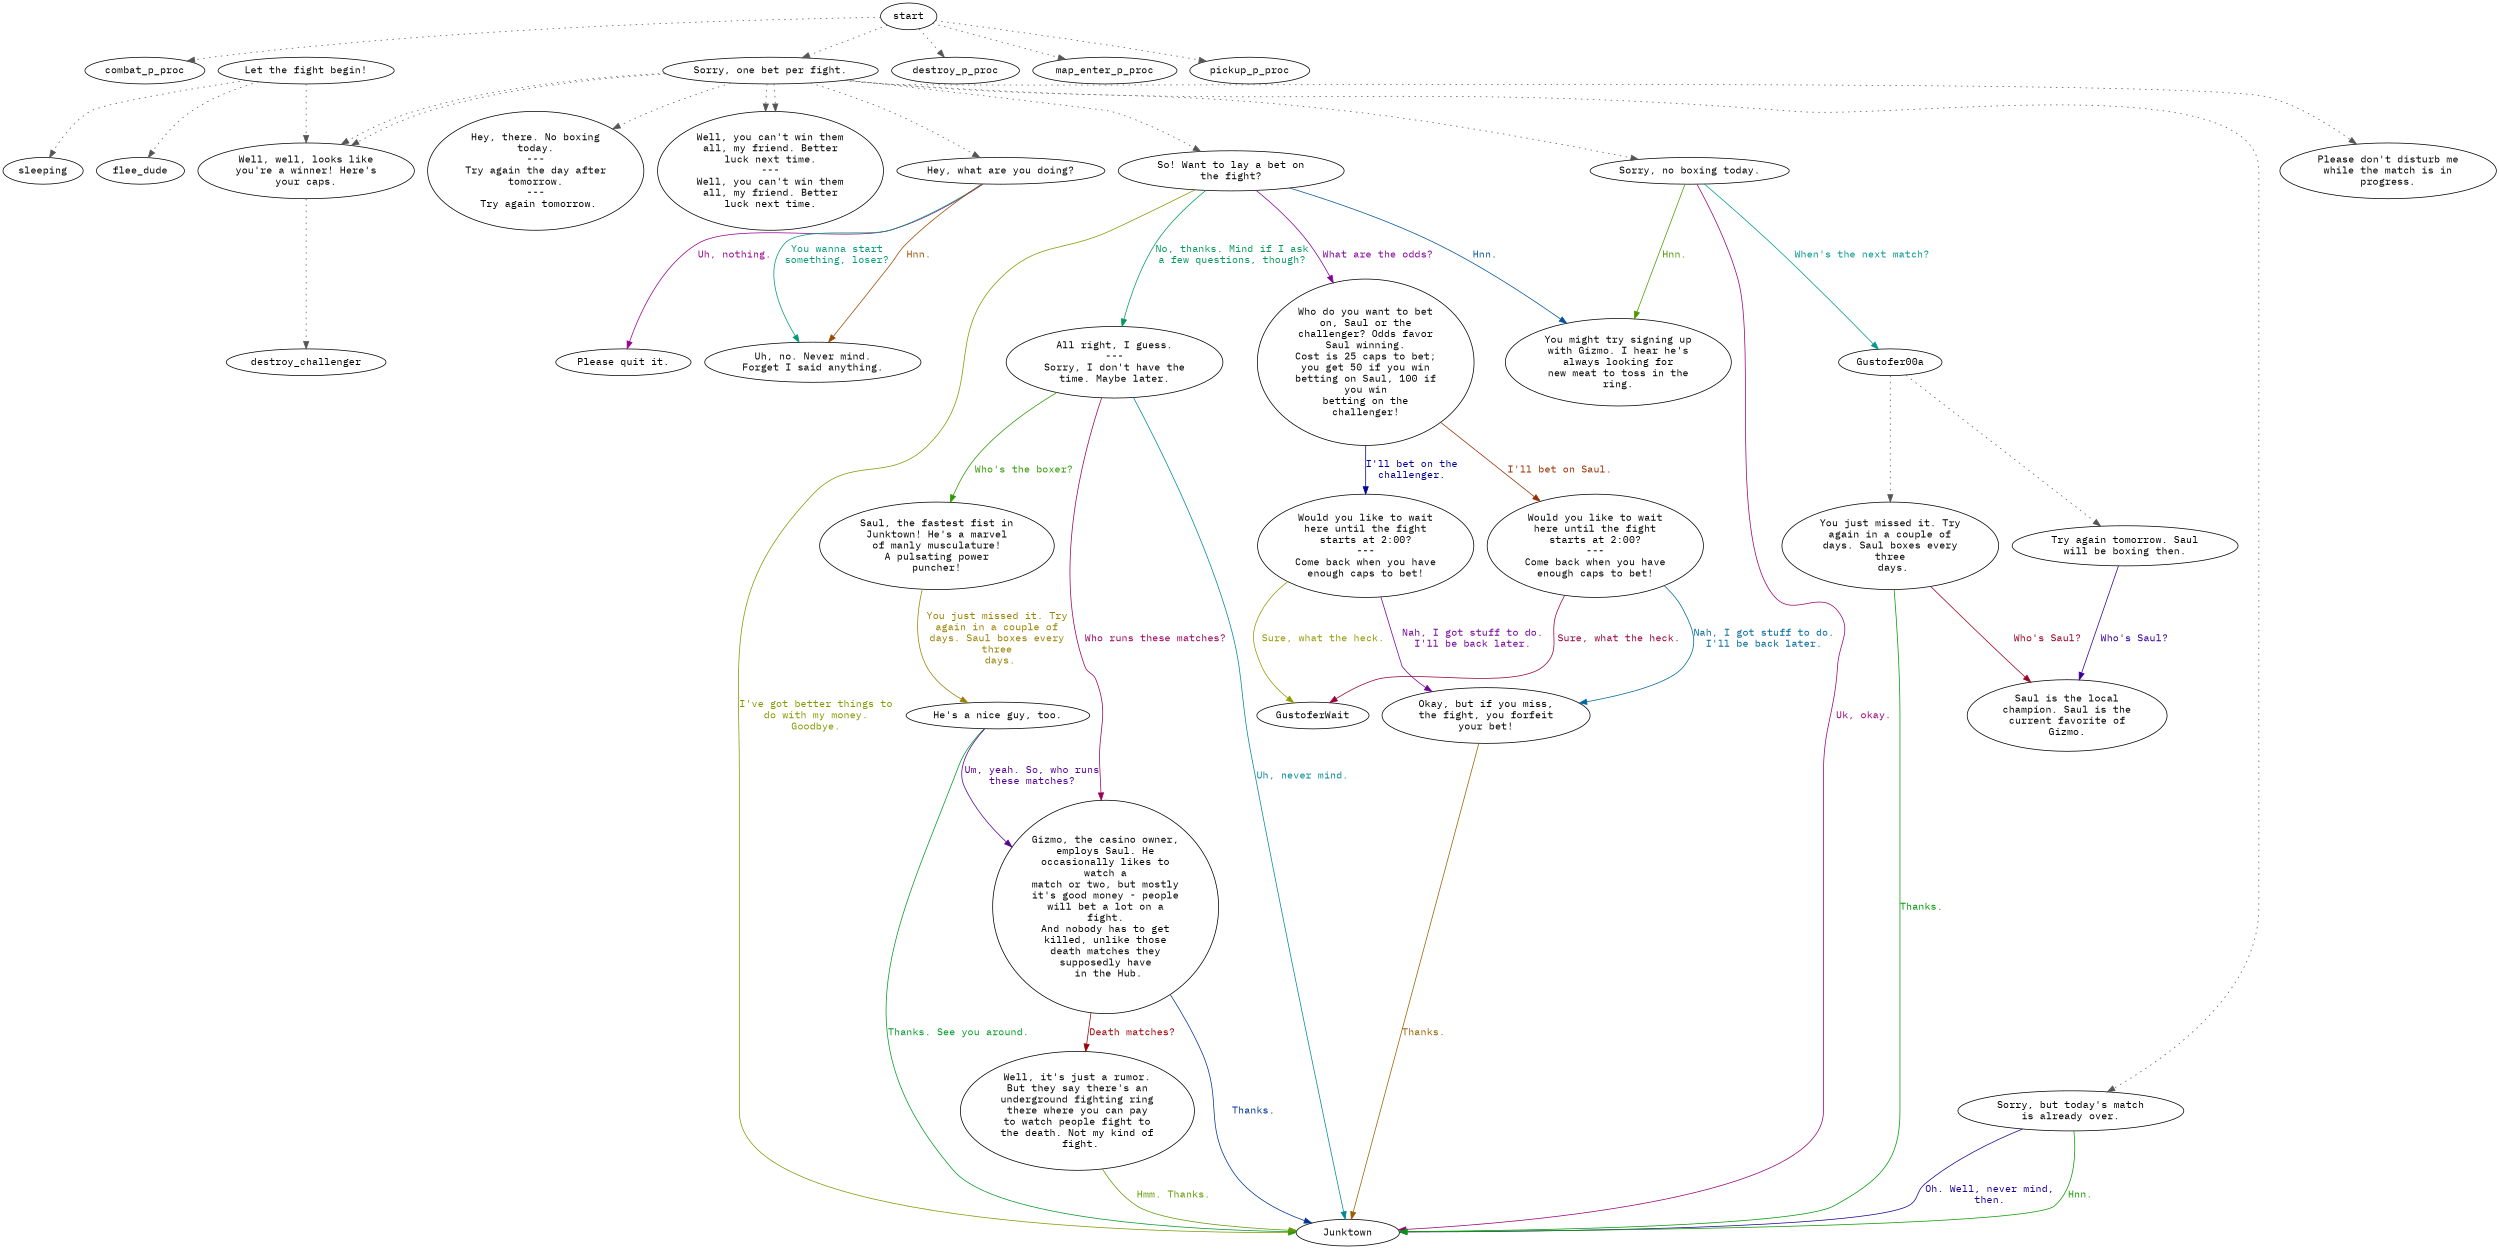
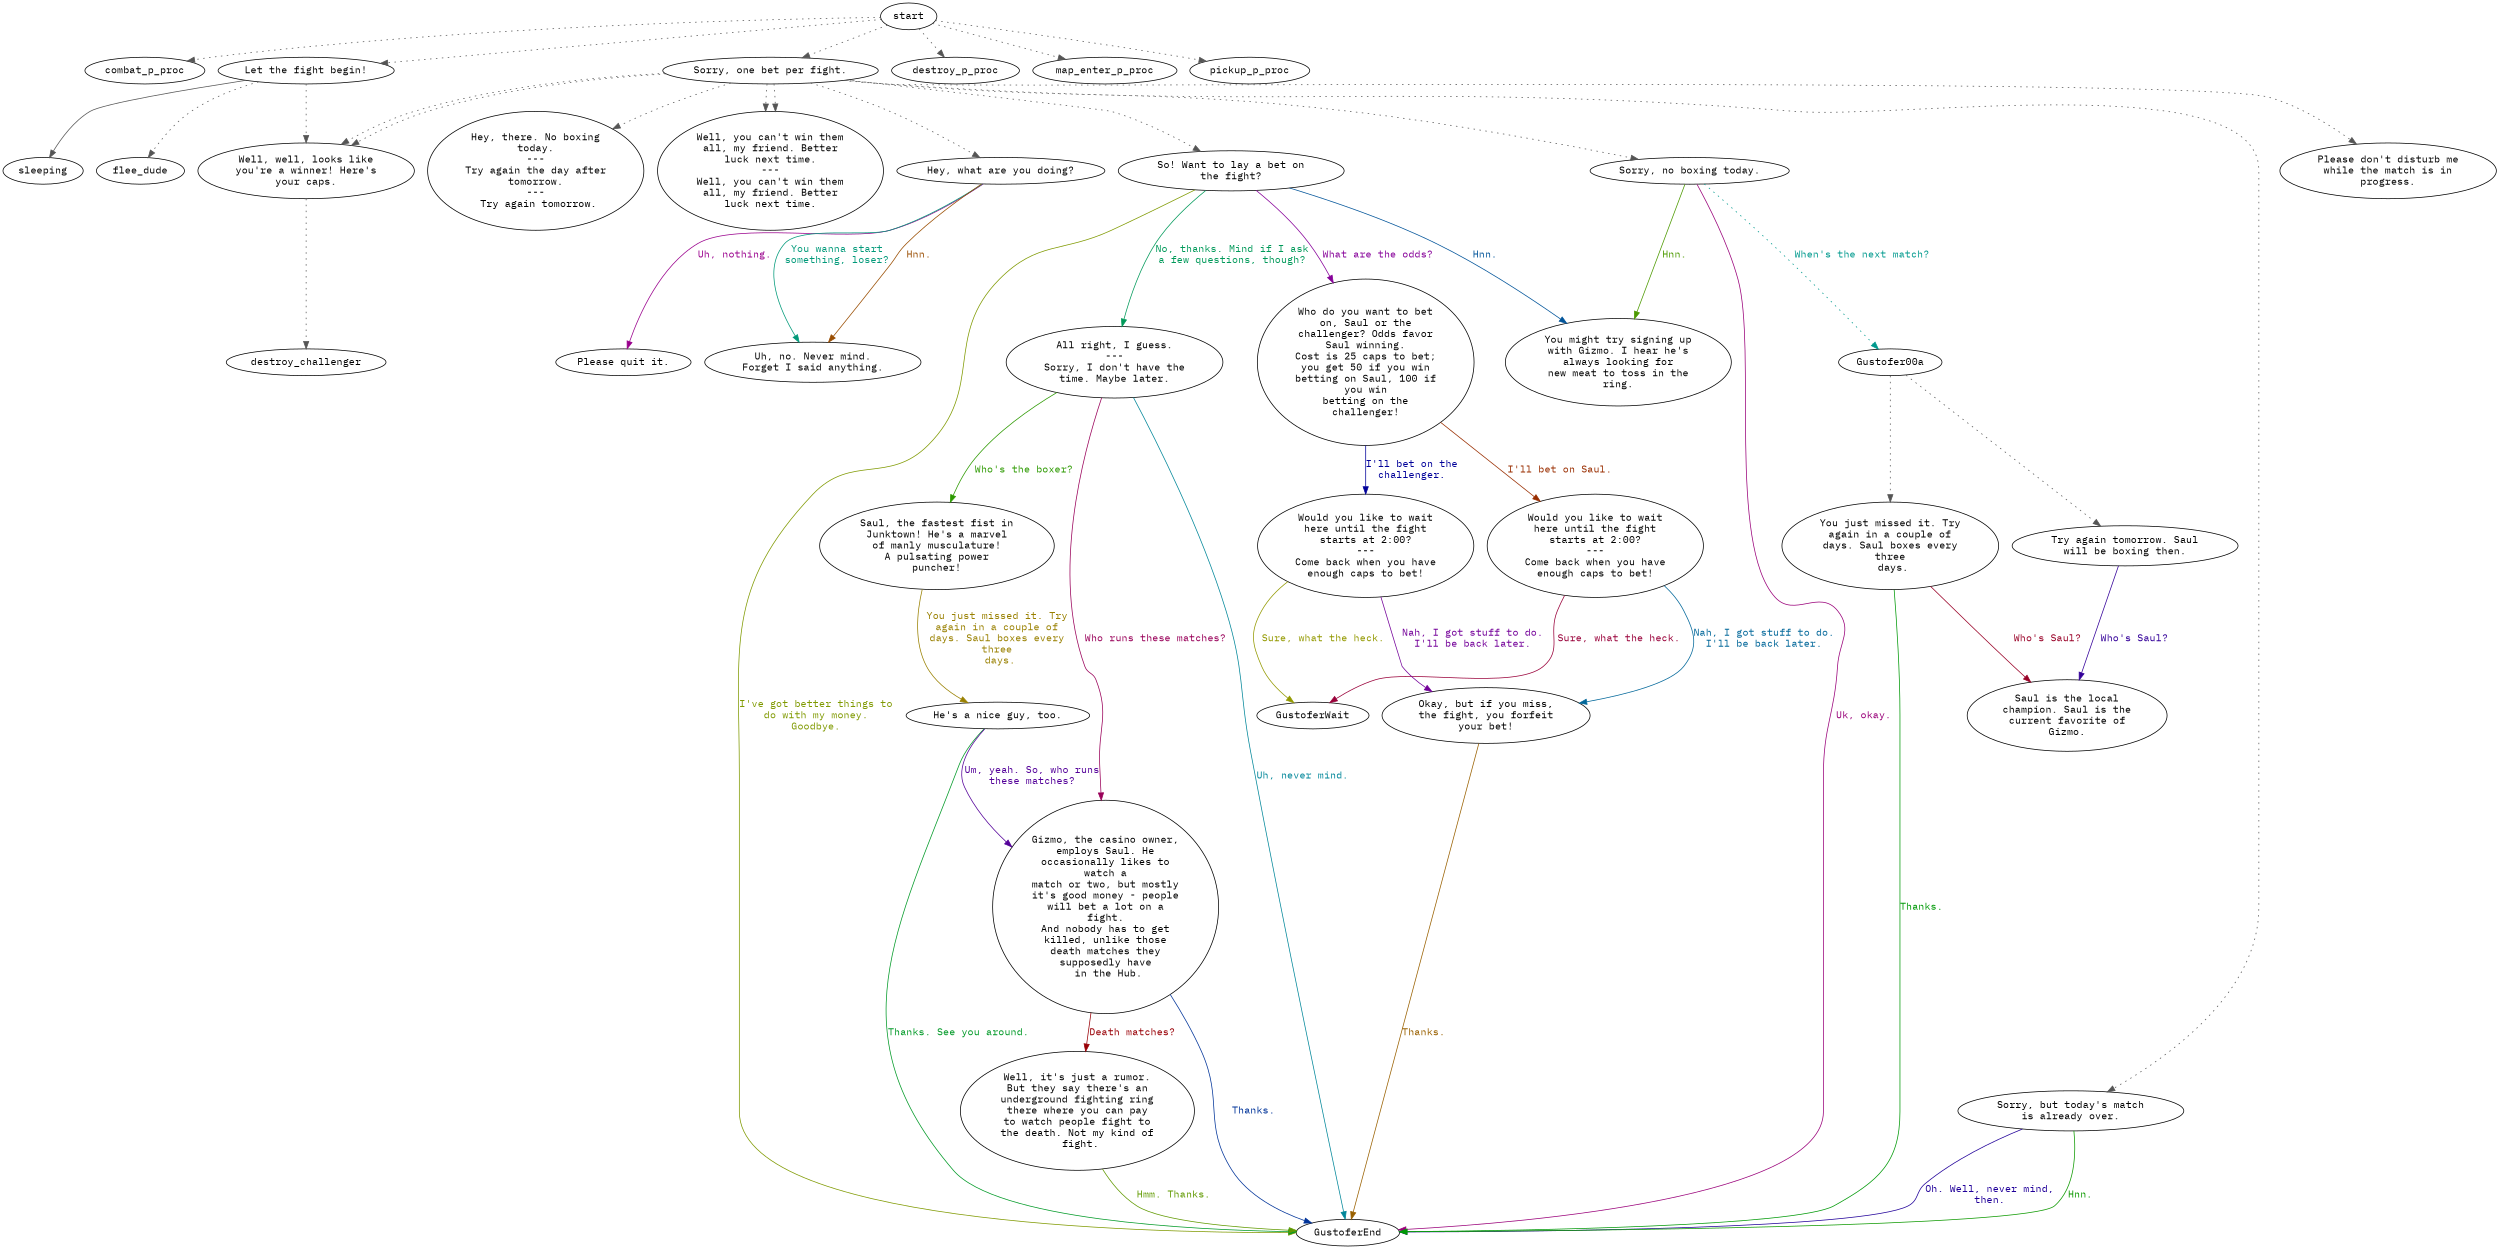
edge "start" -> "Let the fight begin!": added
edge "Let the fight begin!" -> "sleeping": style dotted -> solid
edge "Sorry, no boxing today." -> "Gustofer00a": style solid -> dotted
node "Junktown": label "Junktown" -> "GustoferEnd"
